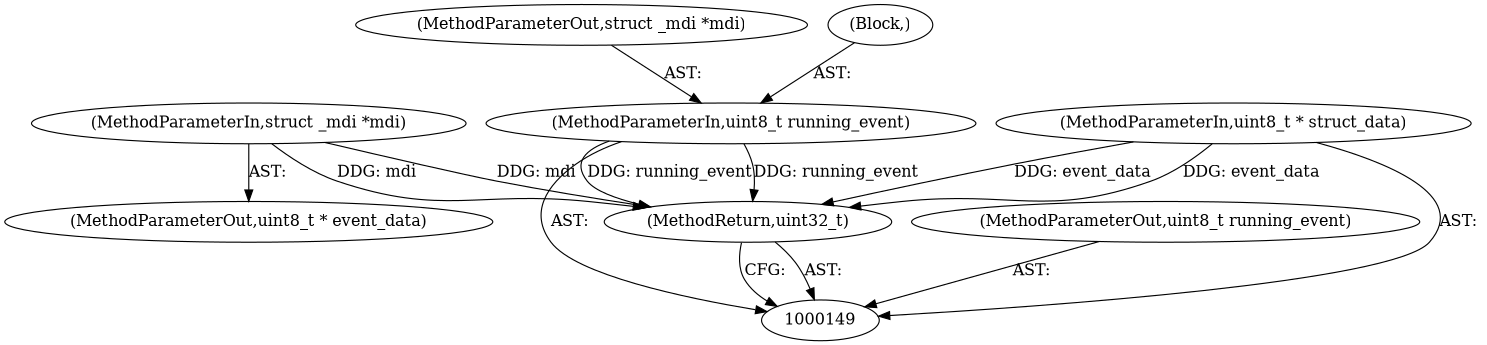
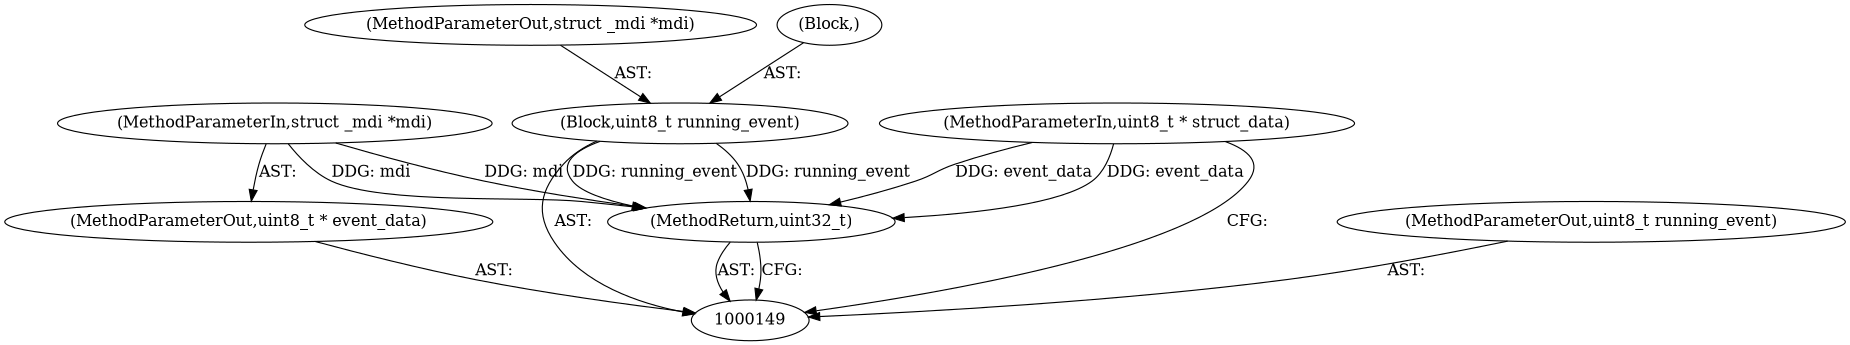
node "(MethodParameterIn,uint8_t running_event)": label "(MethodParameterIn,uint8_t running_event)" -> "(Block,uint8_t running_event)"
edge "(MethodParameterIn,uint8_t * struct_data)" -> "1000149": label "AST: " -> "CFG: "
edge "(MethodParameterOut,uint8_t * event_data)" -> "1000149": added, label "AST:"
